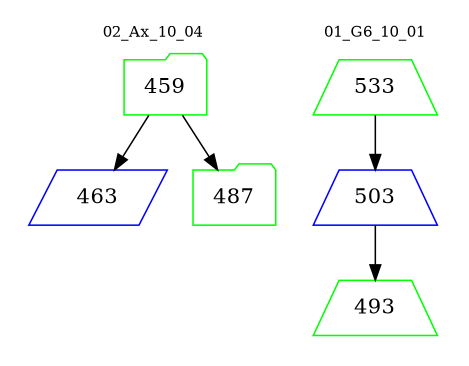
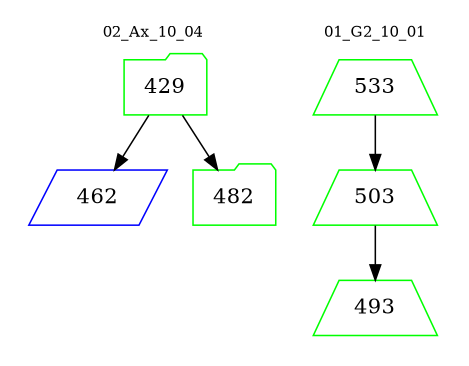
cluster "01_G6_10_01": label "01_G6_10_01" -> "01_G2_10_01"
node "459": label "459" -> "429"
node "463": label "463" -> "462"
node "487": label "487" -> "482"
node "503": color blue -> green
